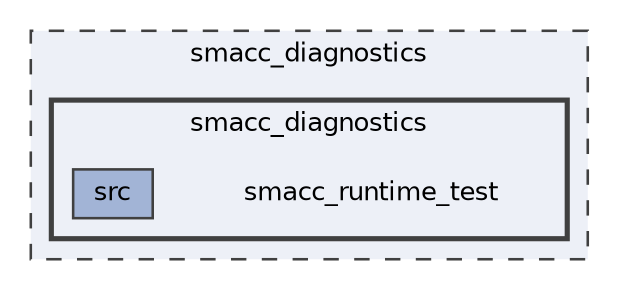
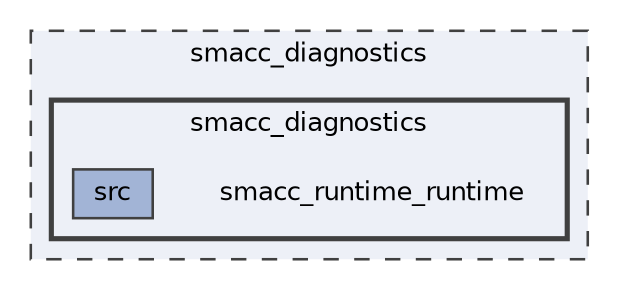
node "smacc_runtime_test": label "smacc_runtime_test" -> "smacc_runtime_runtime"
